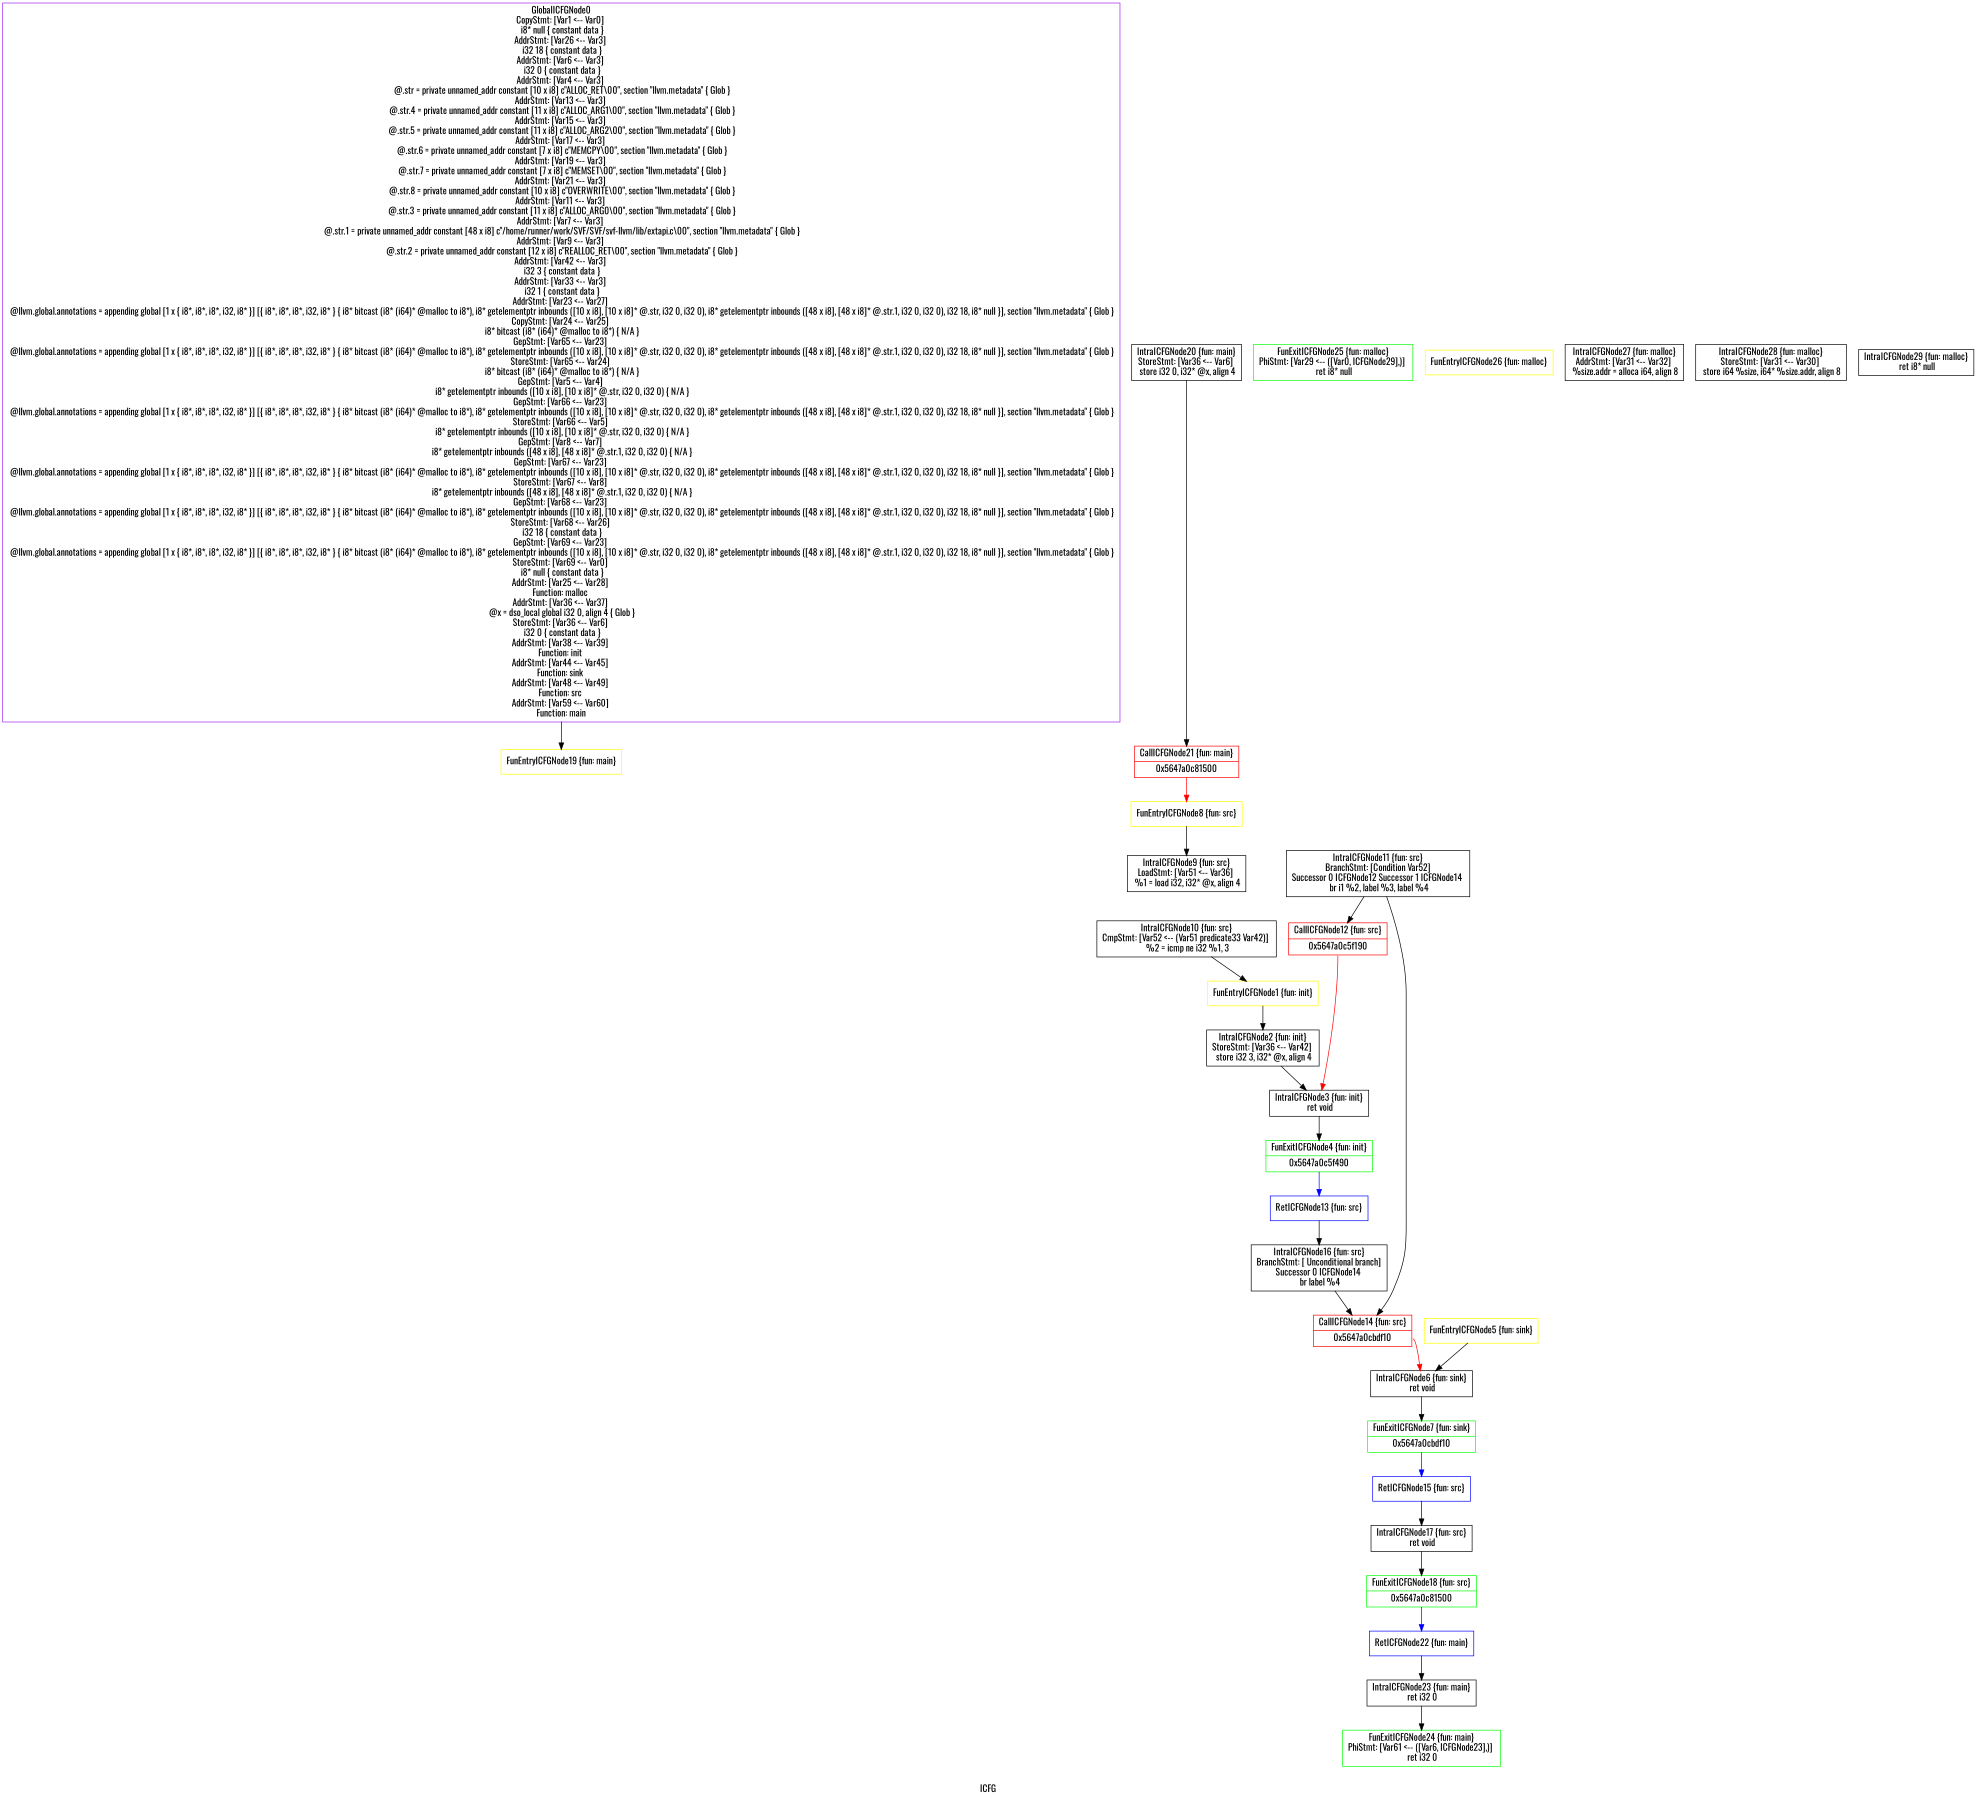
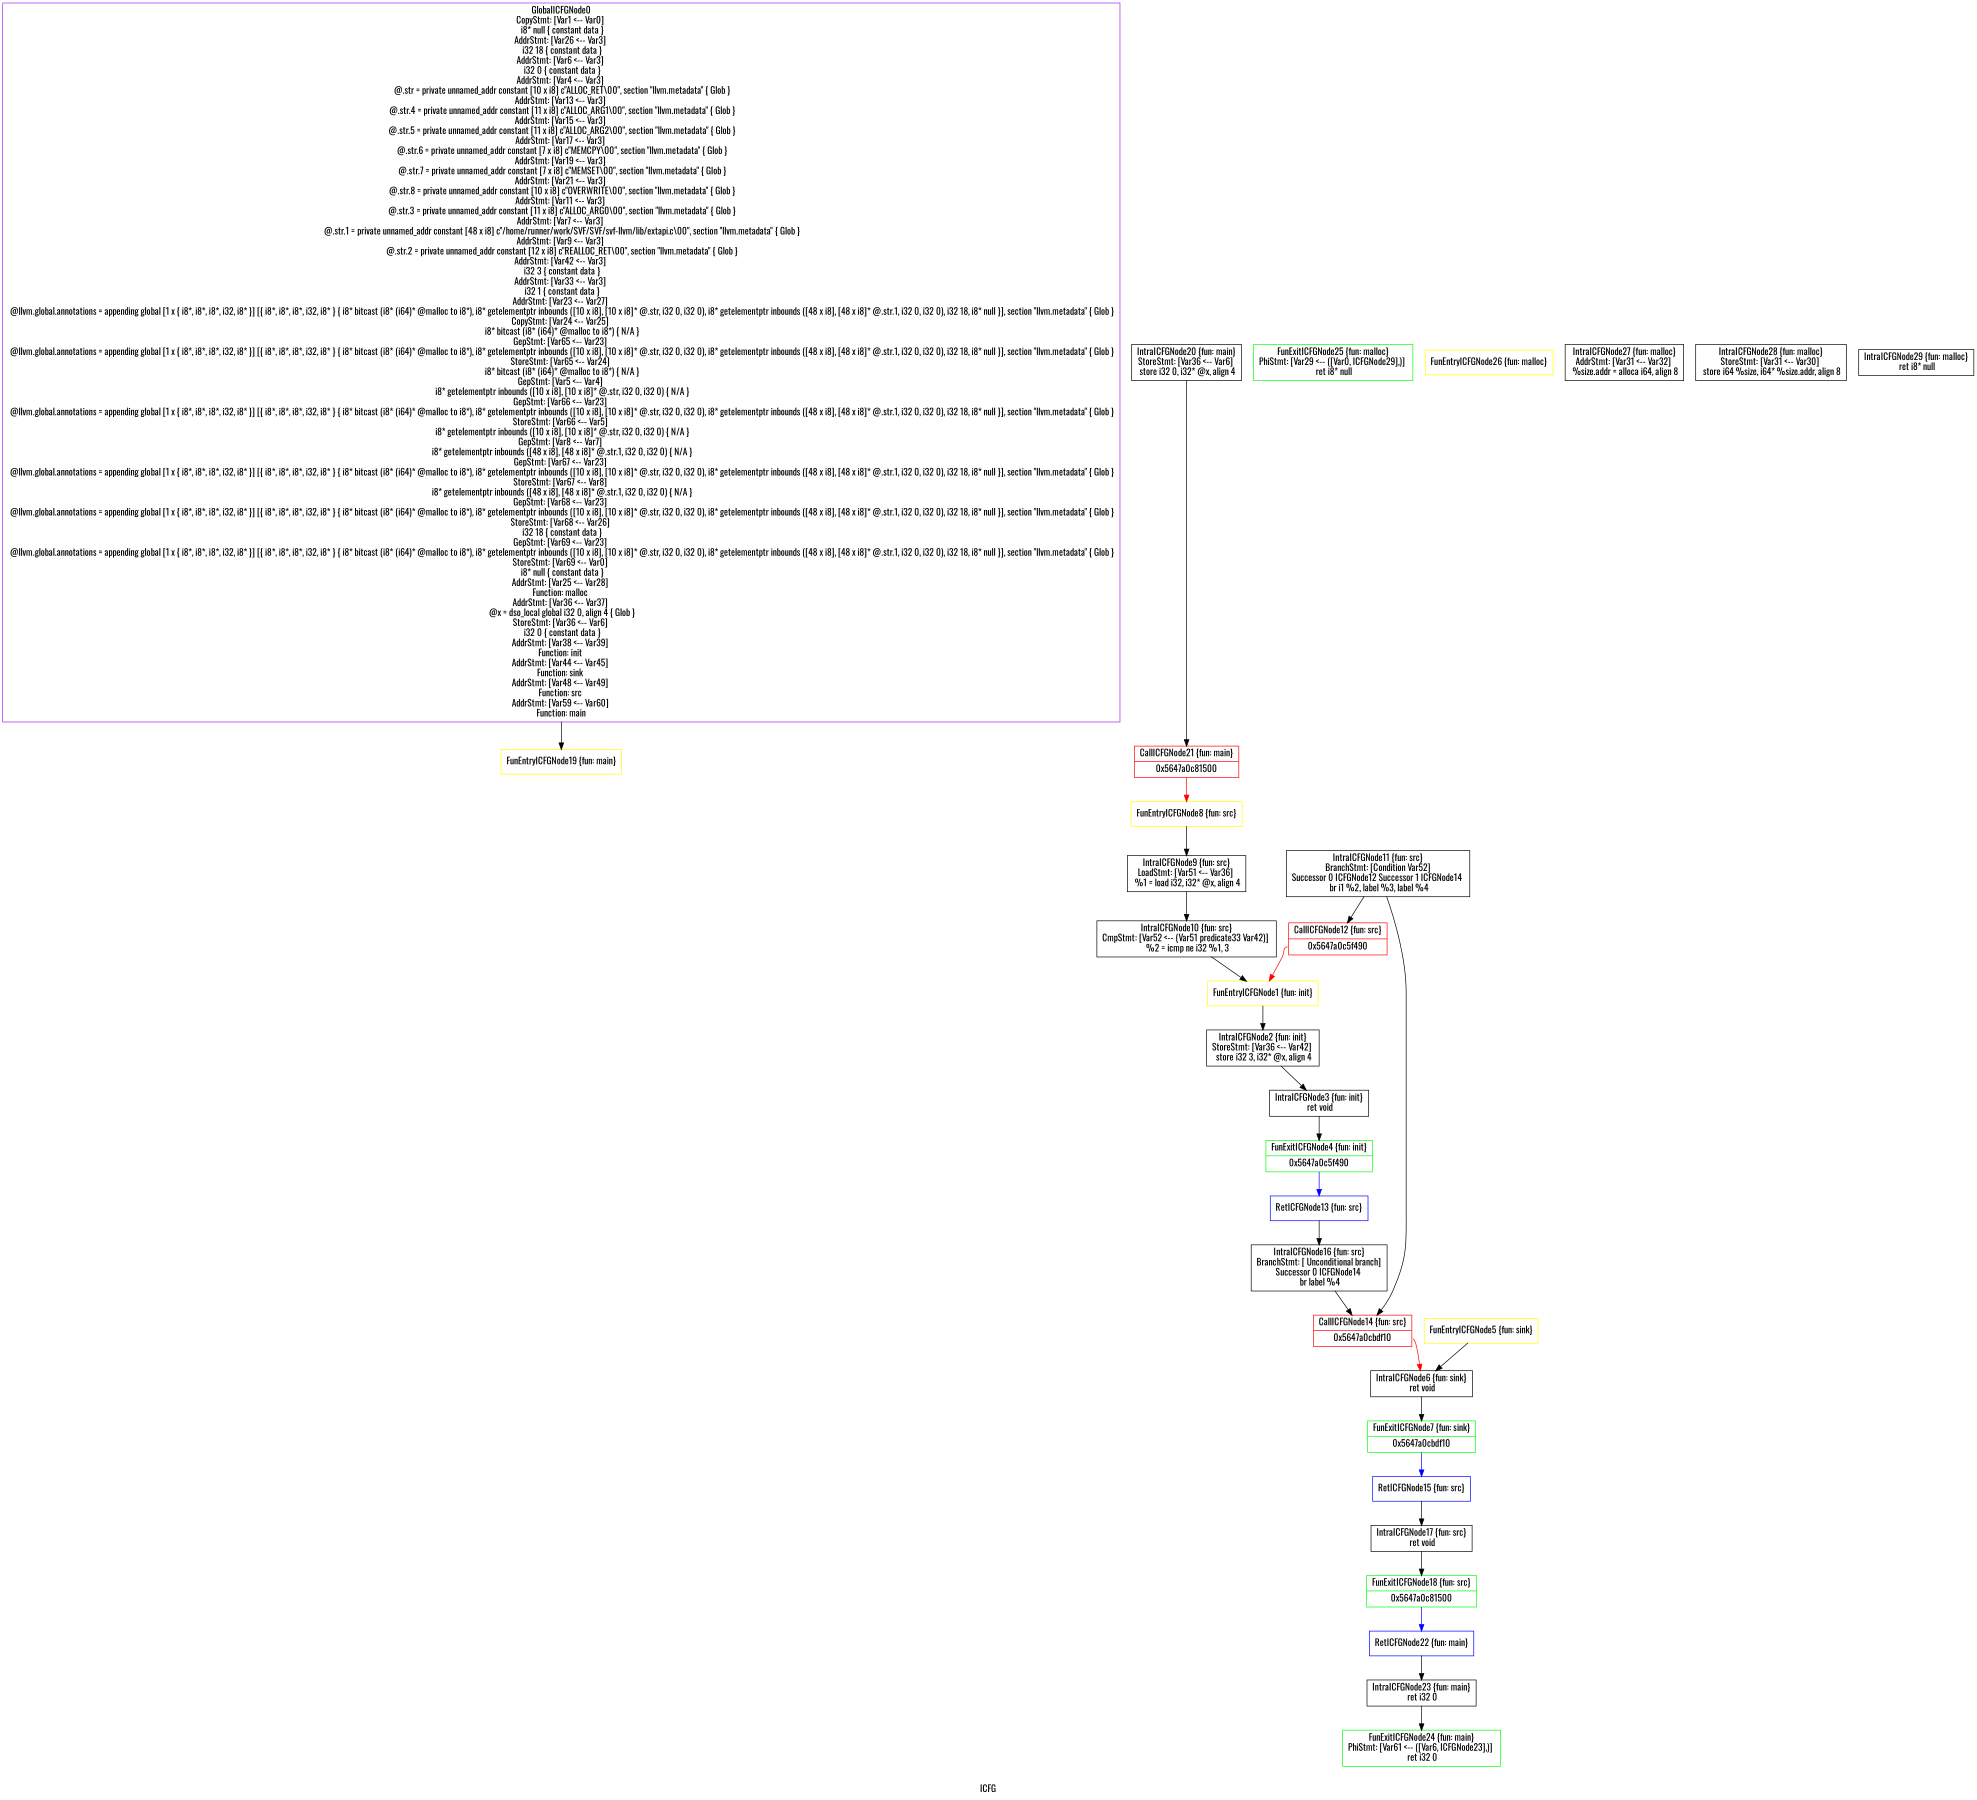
edge "IntraICFGNode9 {fun: src}" -> "IntraICFGNode10 {fun: src}": added
node "CallICFGNode12 {fun: src}": text "0x5647a0c5f190" -> "0x5647a0c5f490"
edge "CallICFGNode12 {fun: src}" -> "IntraICFGNode3 {fun: init}": now "CallICFGNode12 {fun: src}" -> "FunEntryICFGNode1 {fun: init}"
